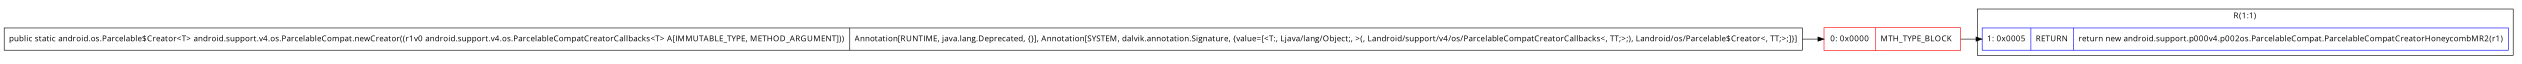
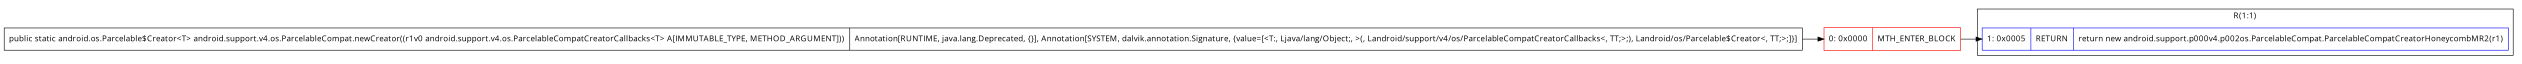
node "0: 0x0000": text "MTH_TYPE_BLOCK" -> "MTH_ENTER_BLOCK"
